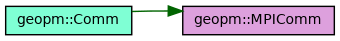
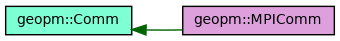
edge "geopm::Comm" -> "geopm::MPIComm": reversed
